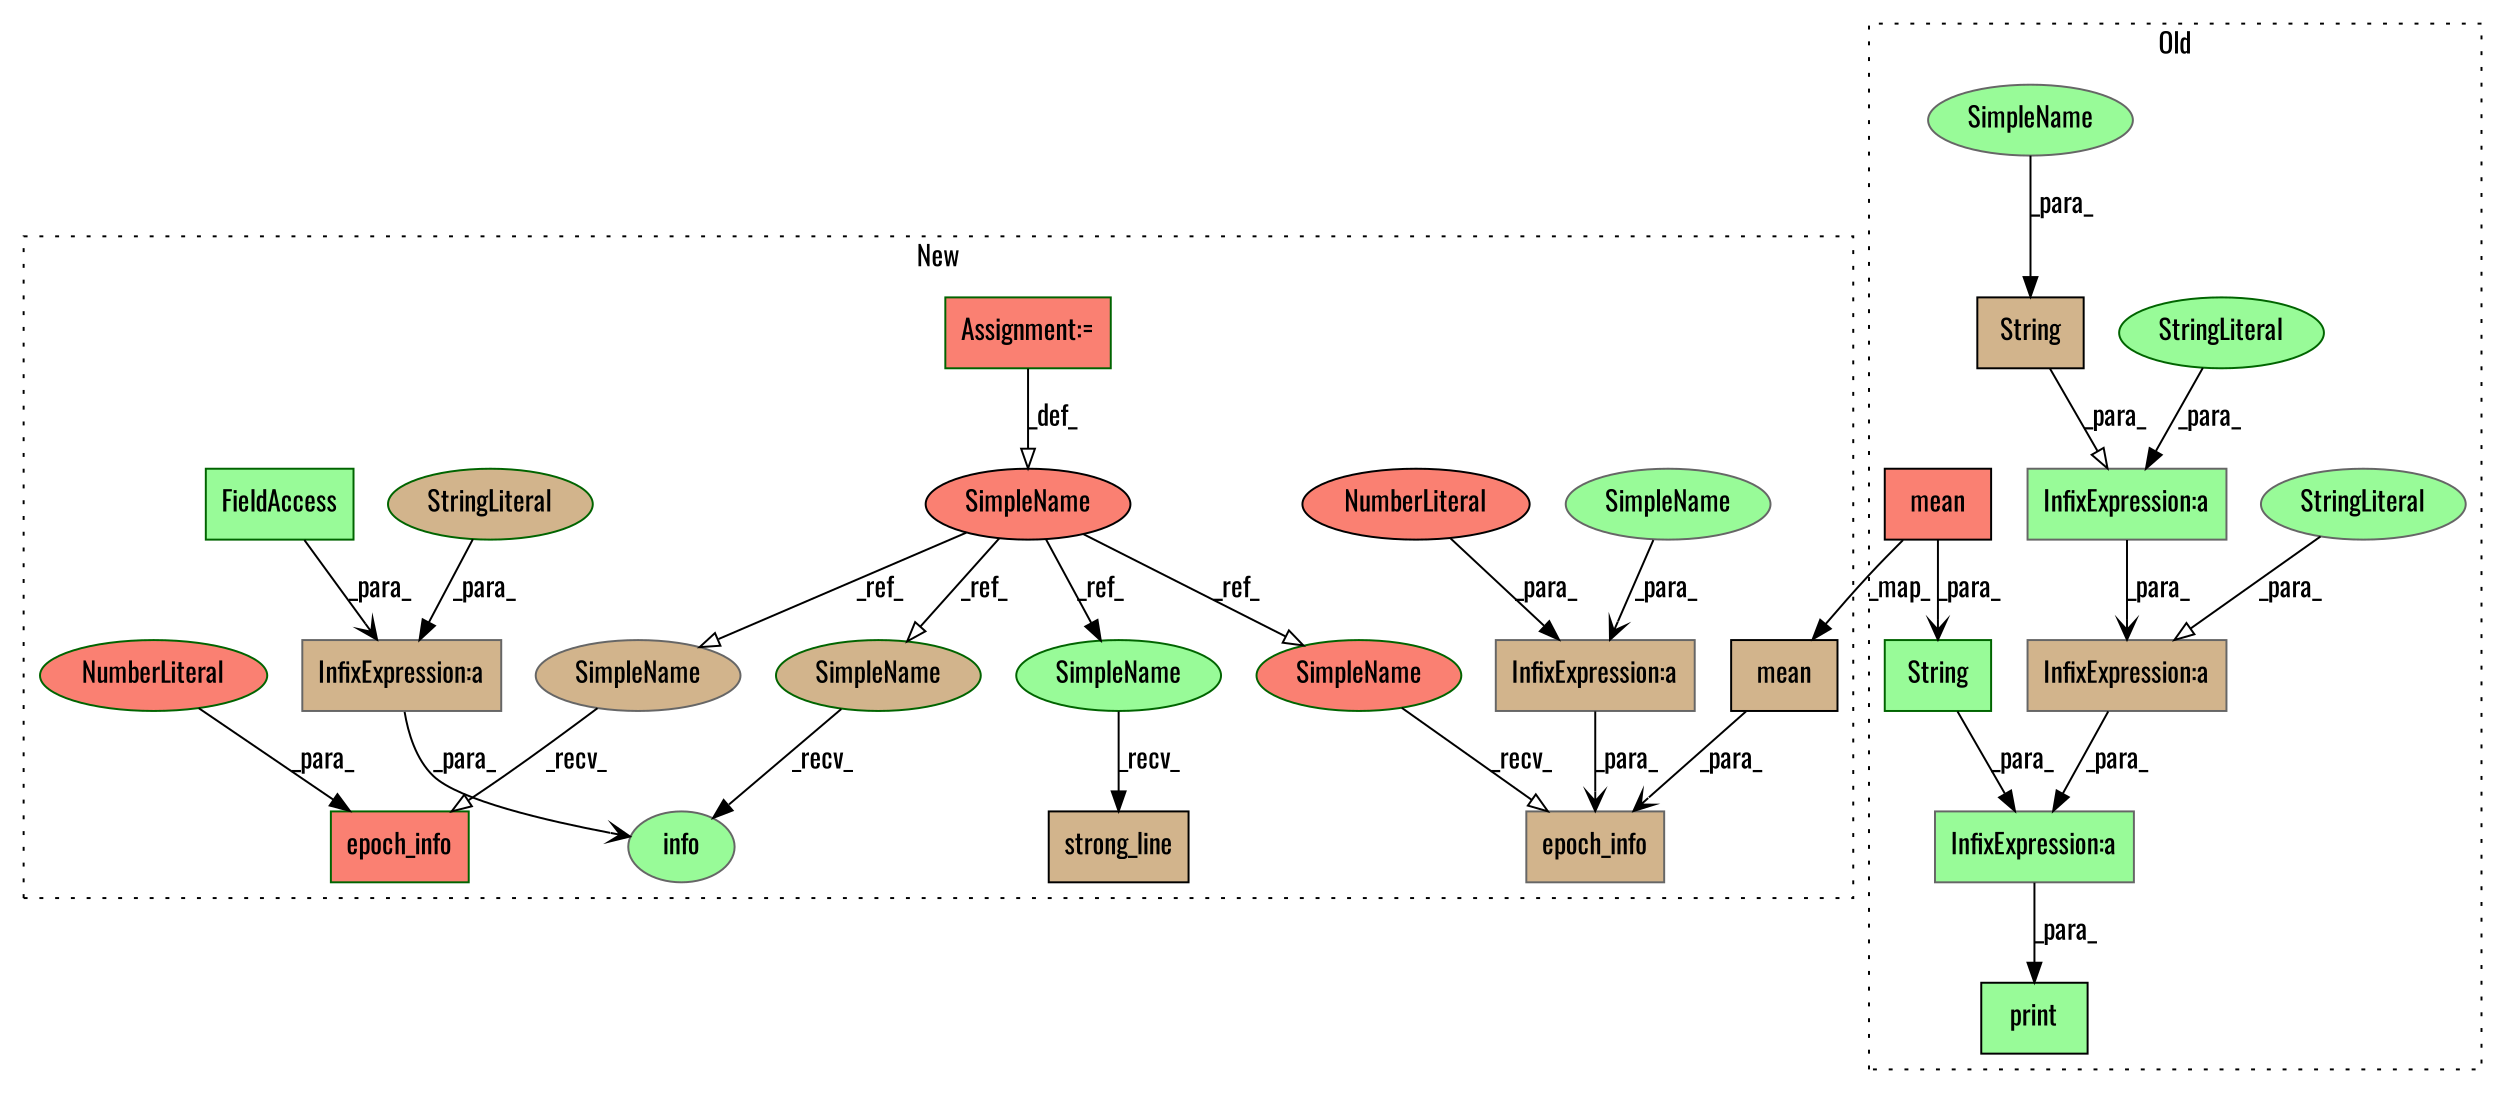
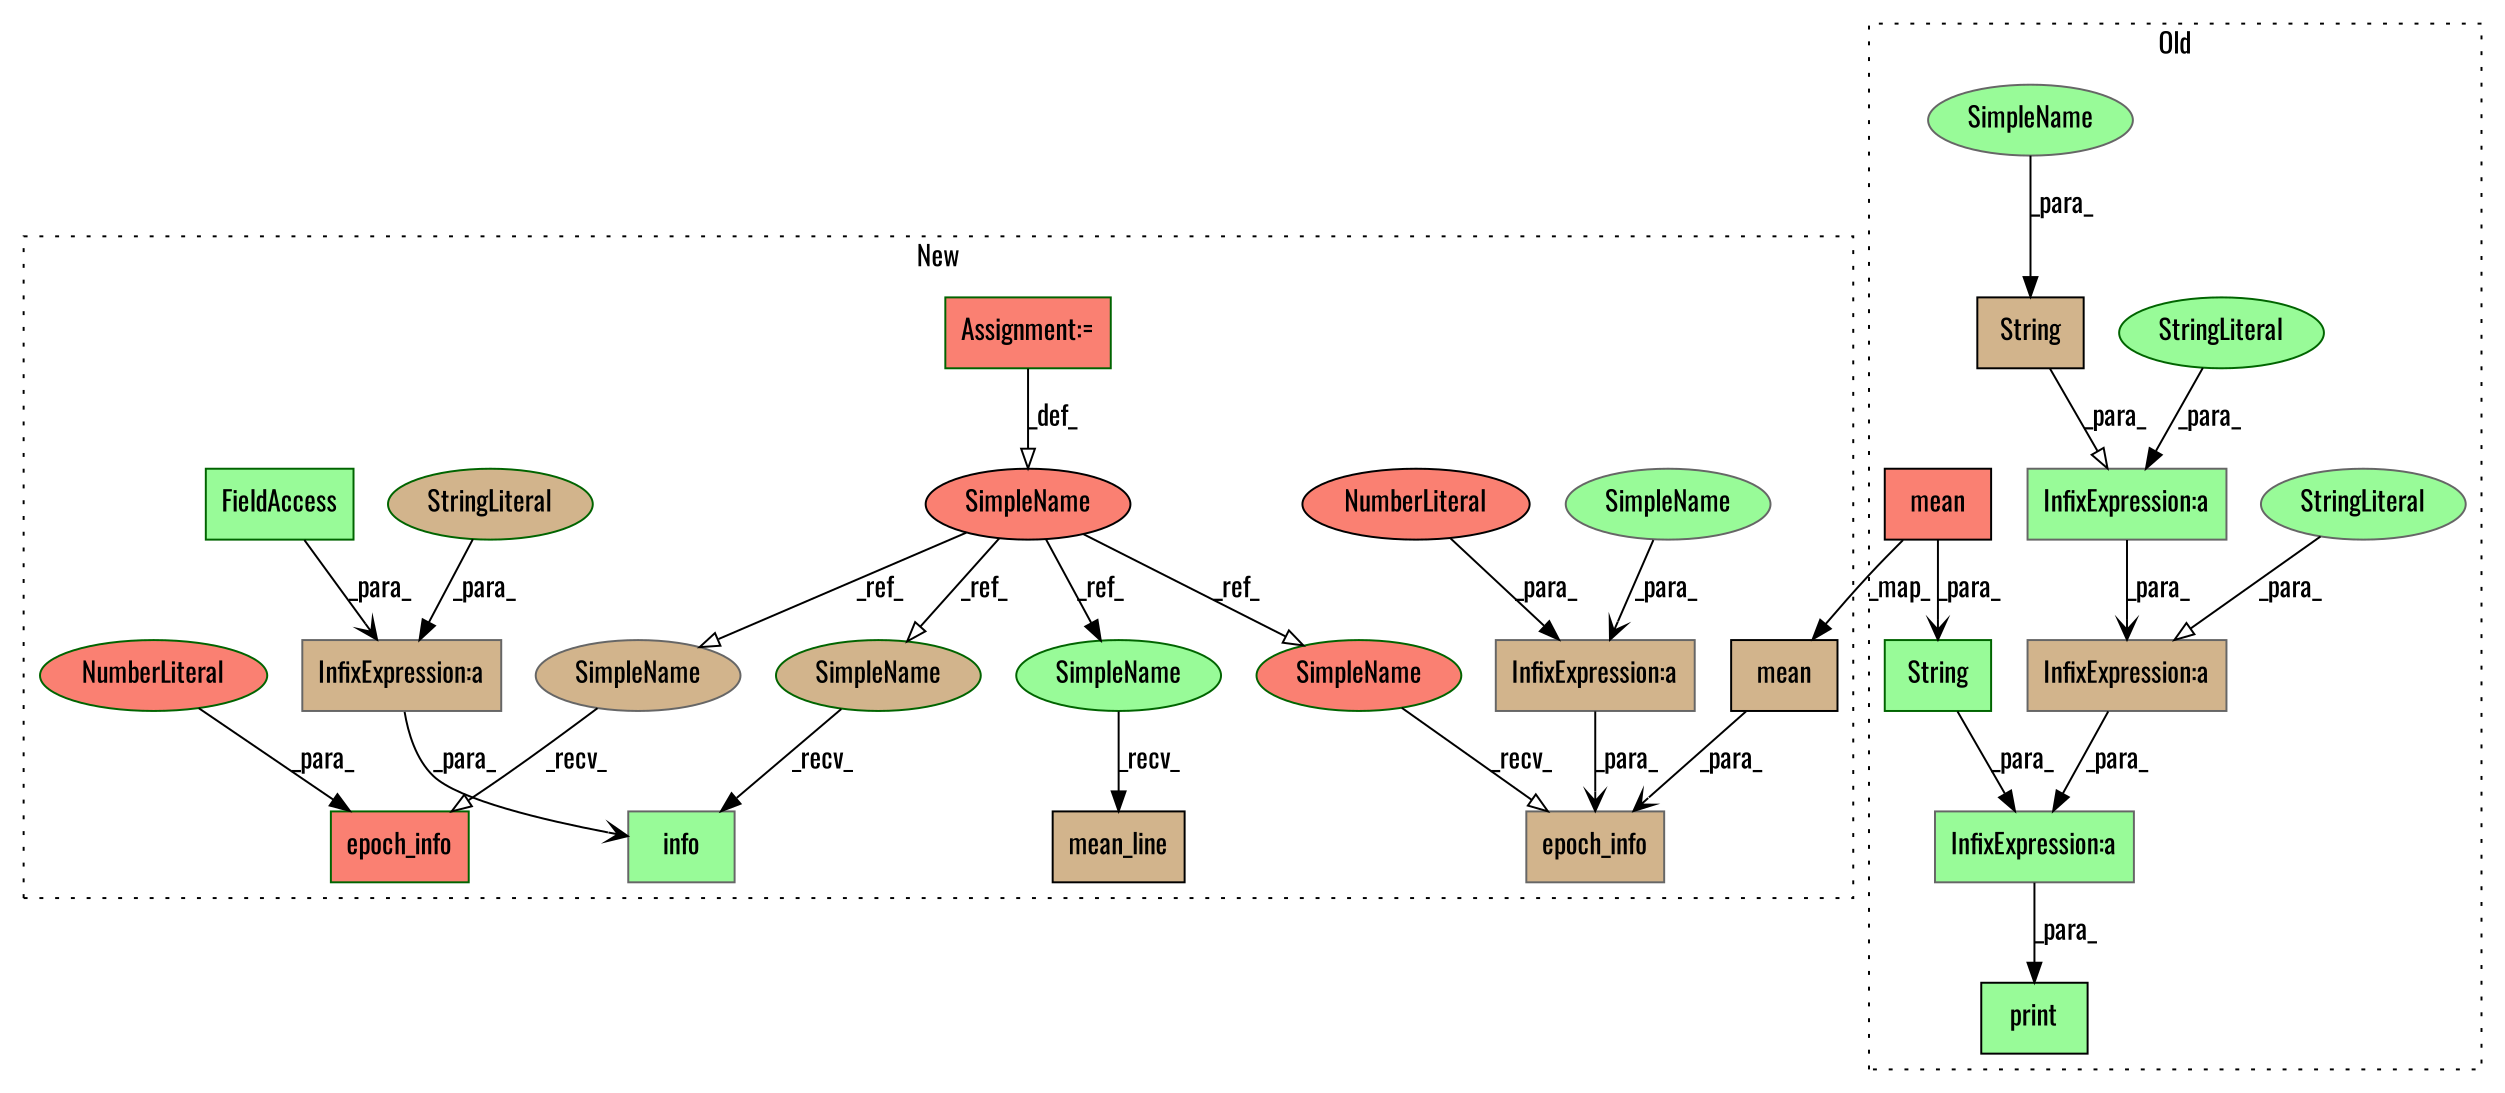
node "info": shape ellipse -> box
node "strong_line": label "strong_line" -> "mean_line"
